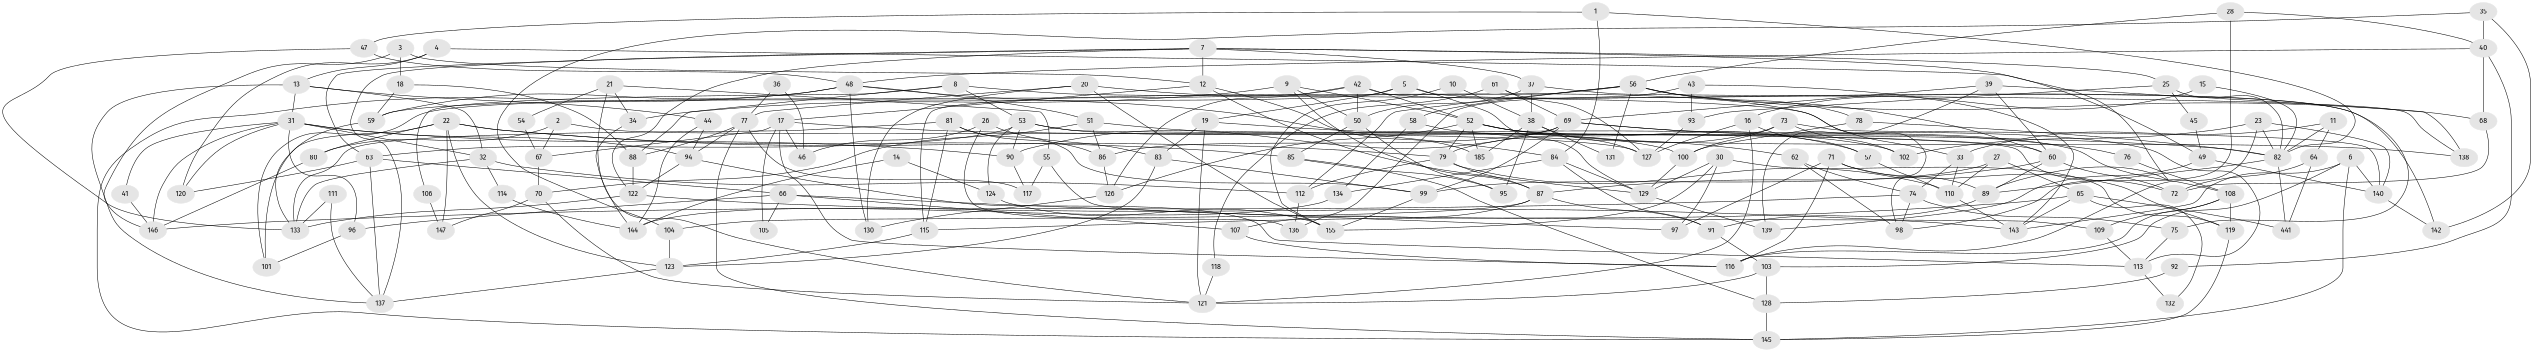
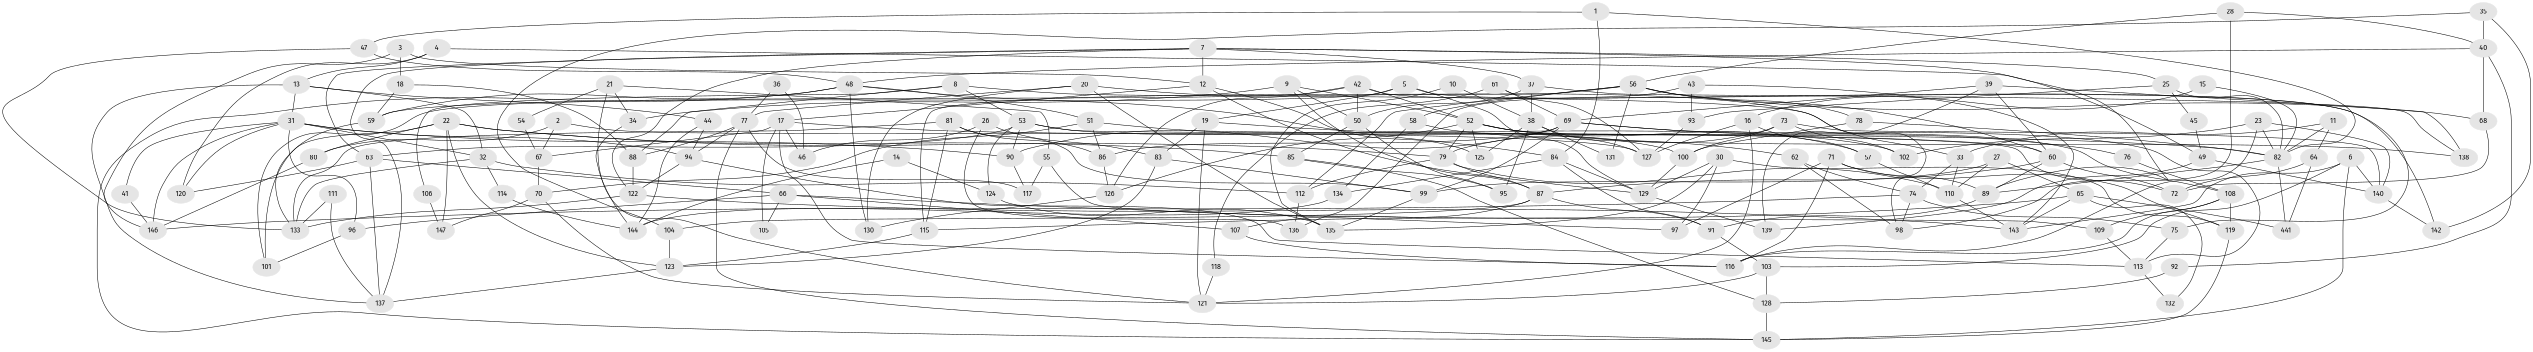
node "185": label "185" -> "125"
node "155": label "155" -> "135"
